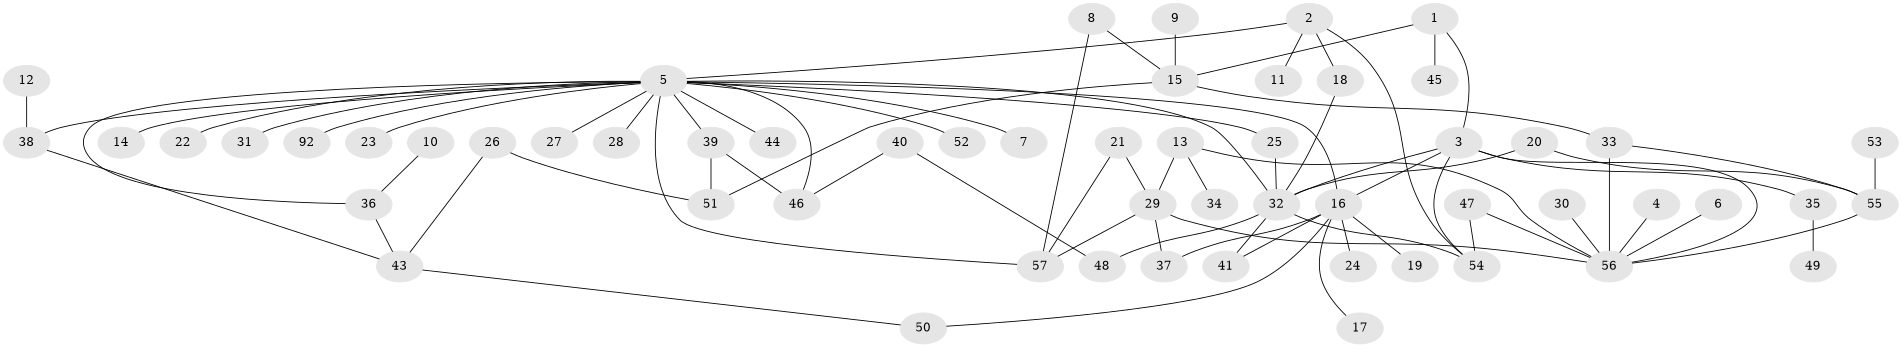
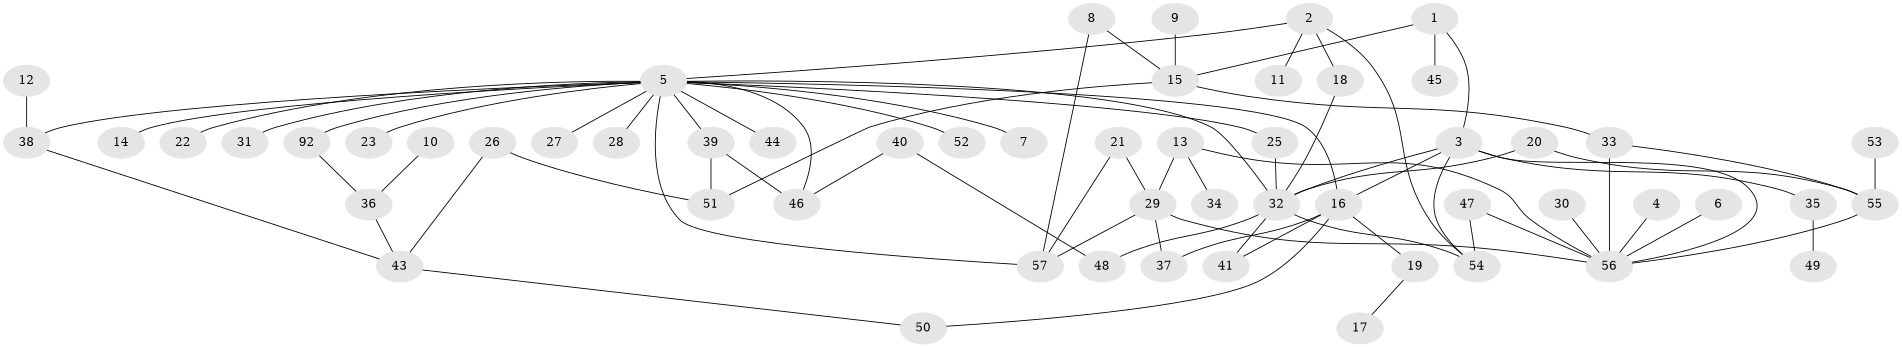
edge "5" -- "36": now "92" -- "36"
node "24": removed
edge "16" -- "17": now "19" -- "17"
